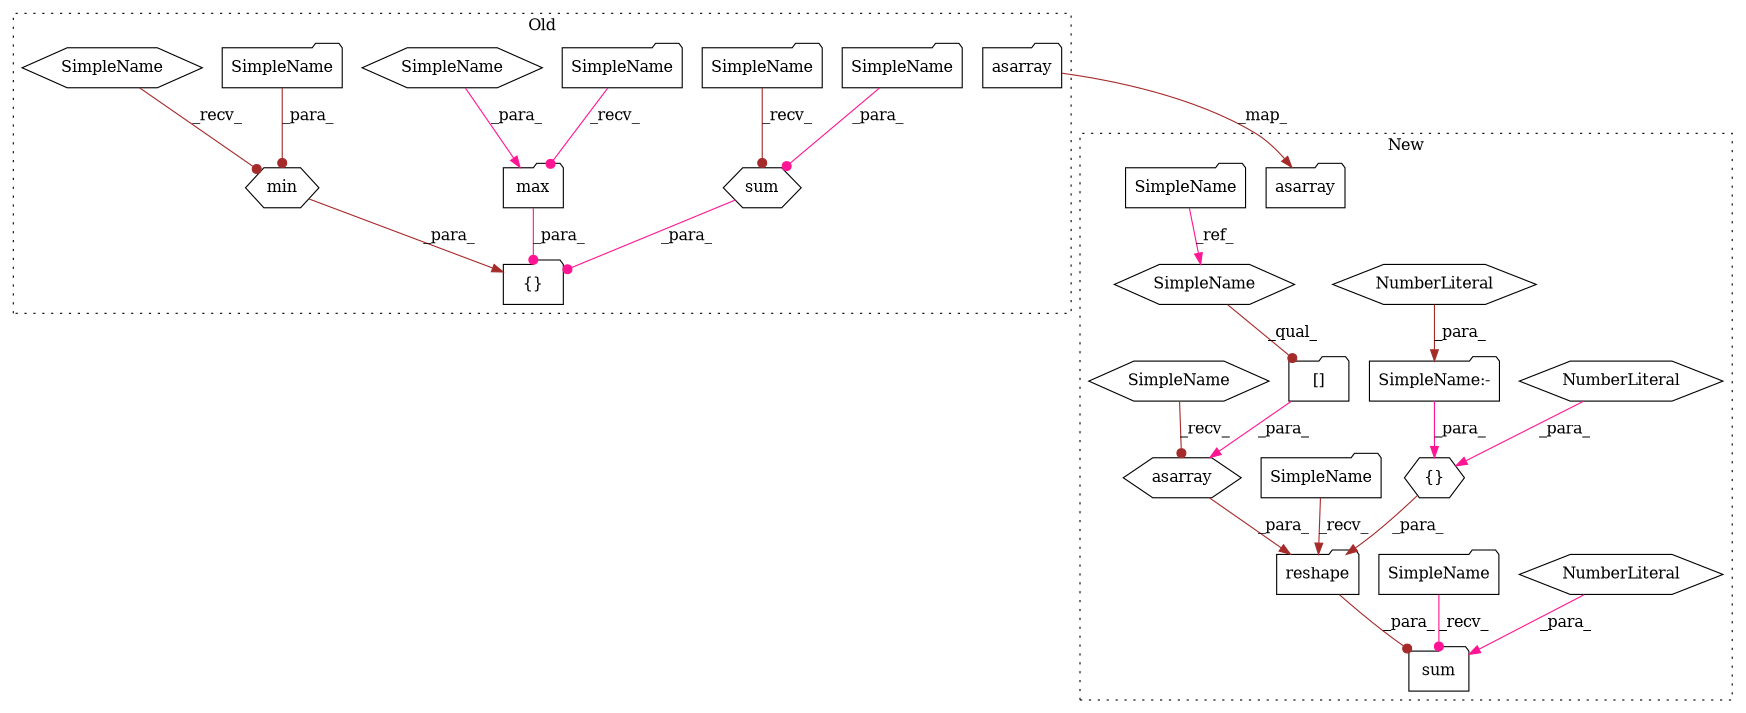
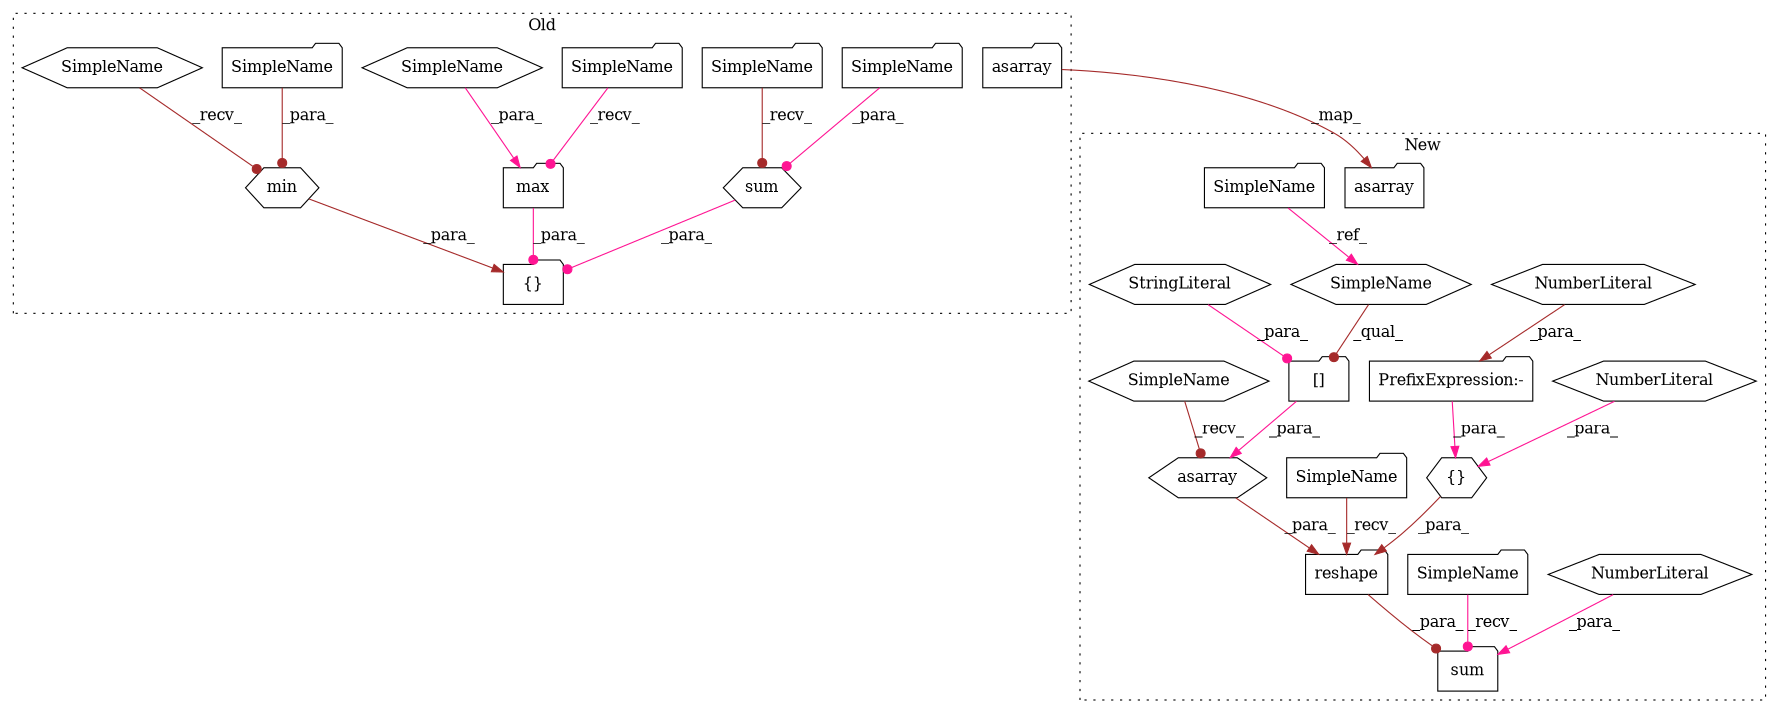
node "StringLiteral": added
node "SimpleName:-": label "SimpleName:-" -> "PrefixExpression:-"
